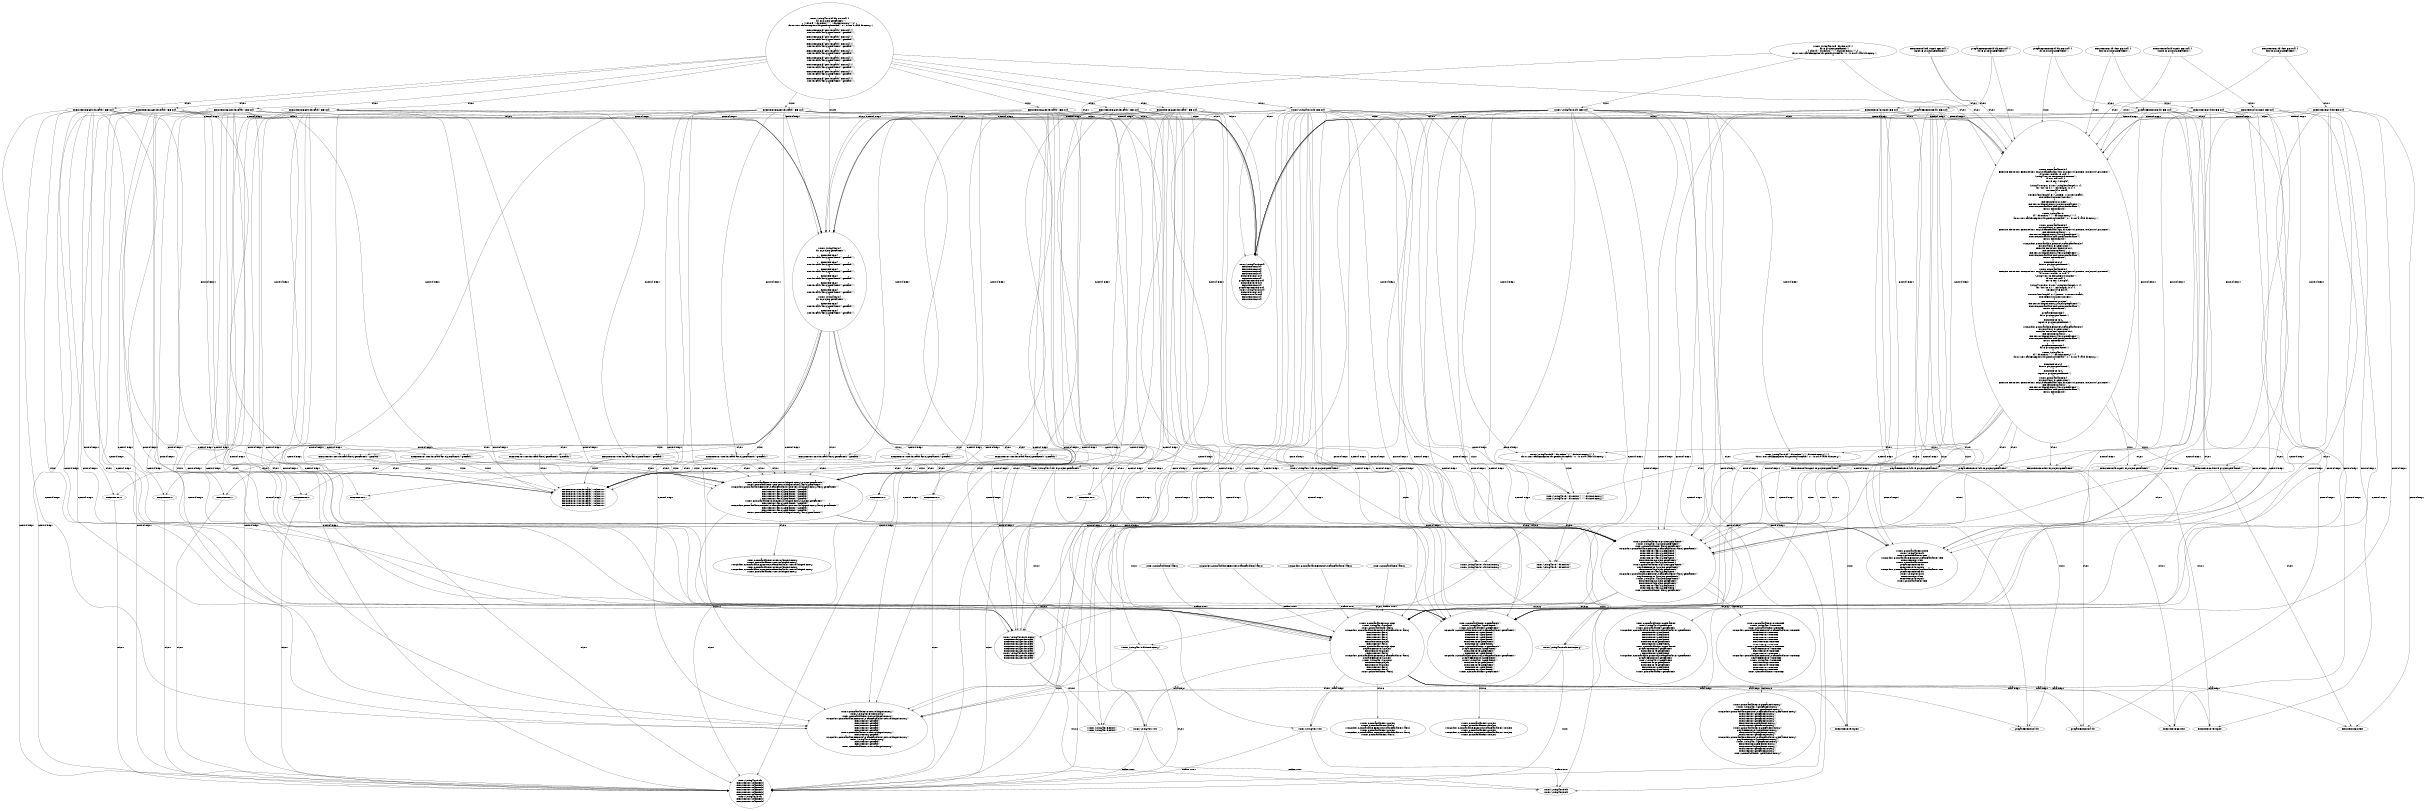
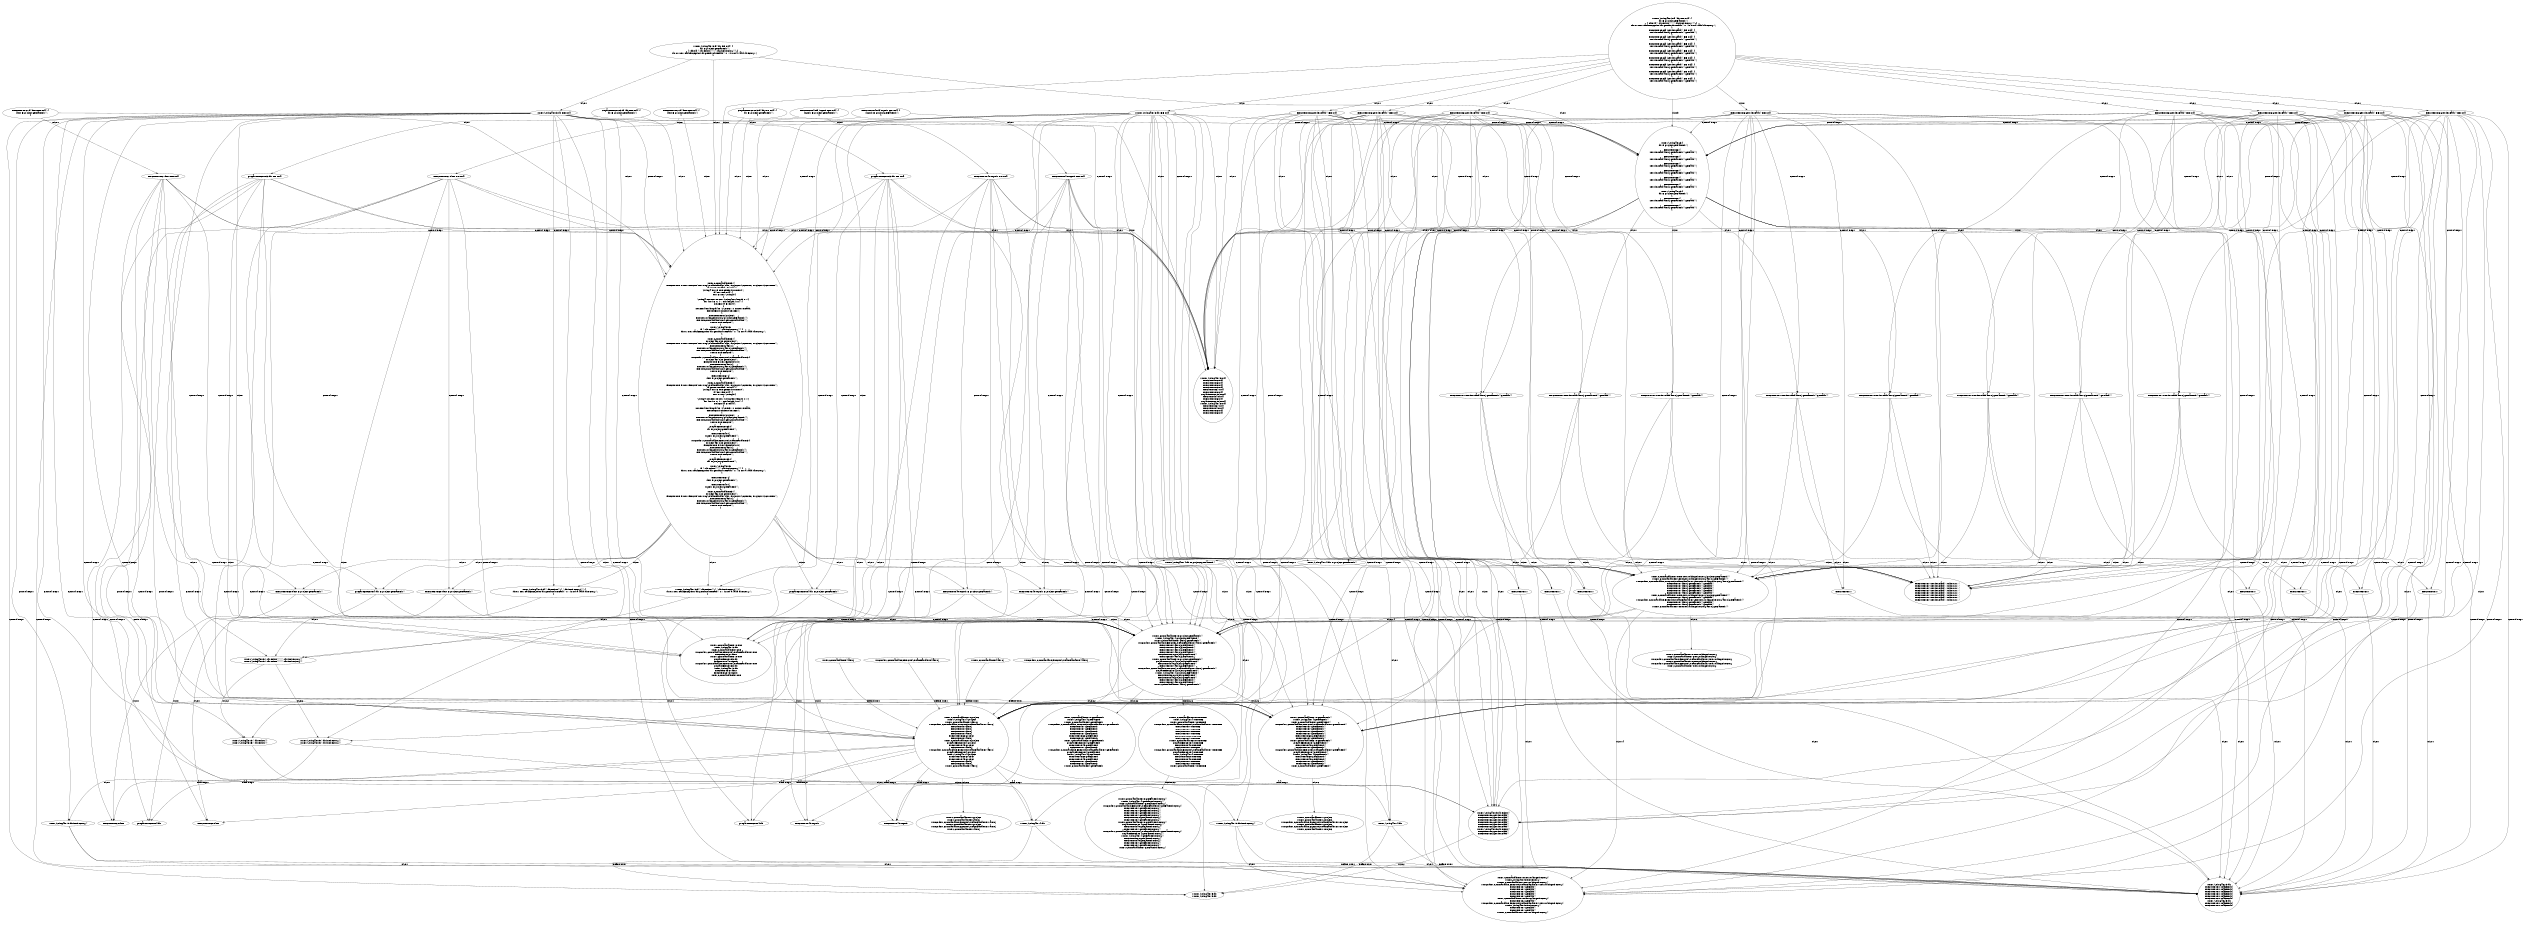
node "run#?,String[]#15:exists() run#?,String[]#15:exists()": removed
